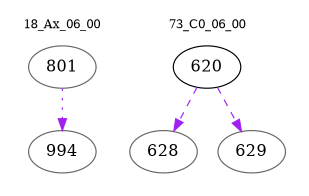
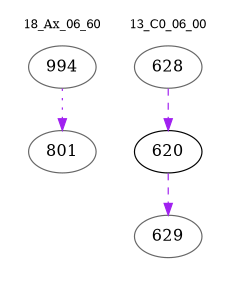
cluster "18_Ax_06_00": label "18_Ax_06_00" -> "18_Ax_06_60"
cluster "73_C0_06_00": label "73_C0_06_00" -> "13_C0_06_00"
edge "801" -> "994": reversed
edge "620" -> "628": reversed
